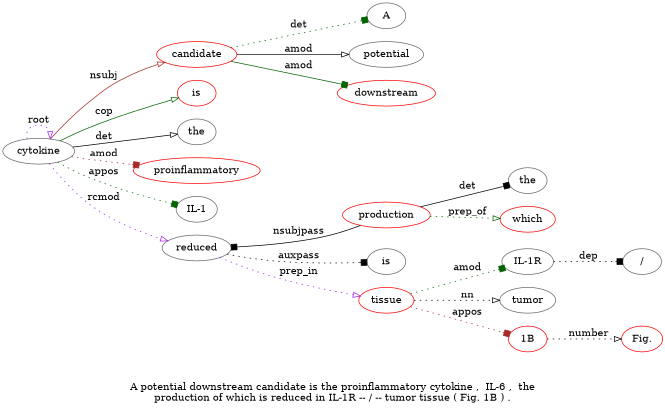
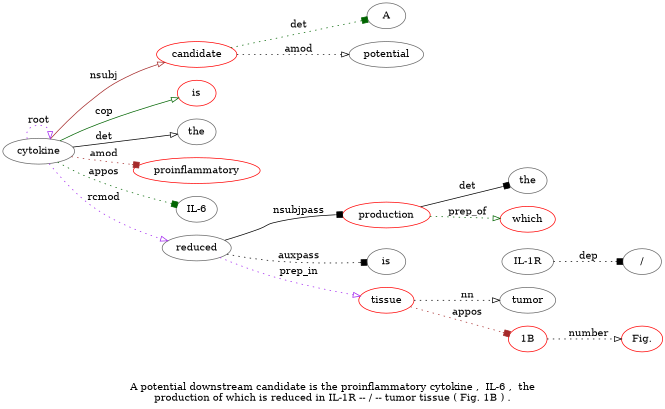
edge "candidate" -> "potential": style solid -> dotted
node "downstream": removed
node "IL-1": label "IL-1" -> "IL-6"
edge "production" -> "reduced": reversed
edge "tissue" -> "IL-1R": removed, label "amod"
